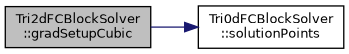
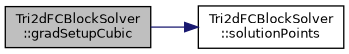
node "Tri0dFCBlockSolver ::solutionPoints": label "Tri0dFCBlockSolver ::solutionPoints" -> "Tri2dFCBlockSolver ::solutionPoints"
